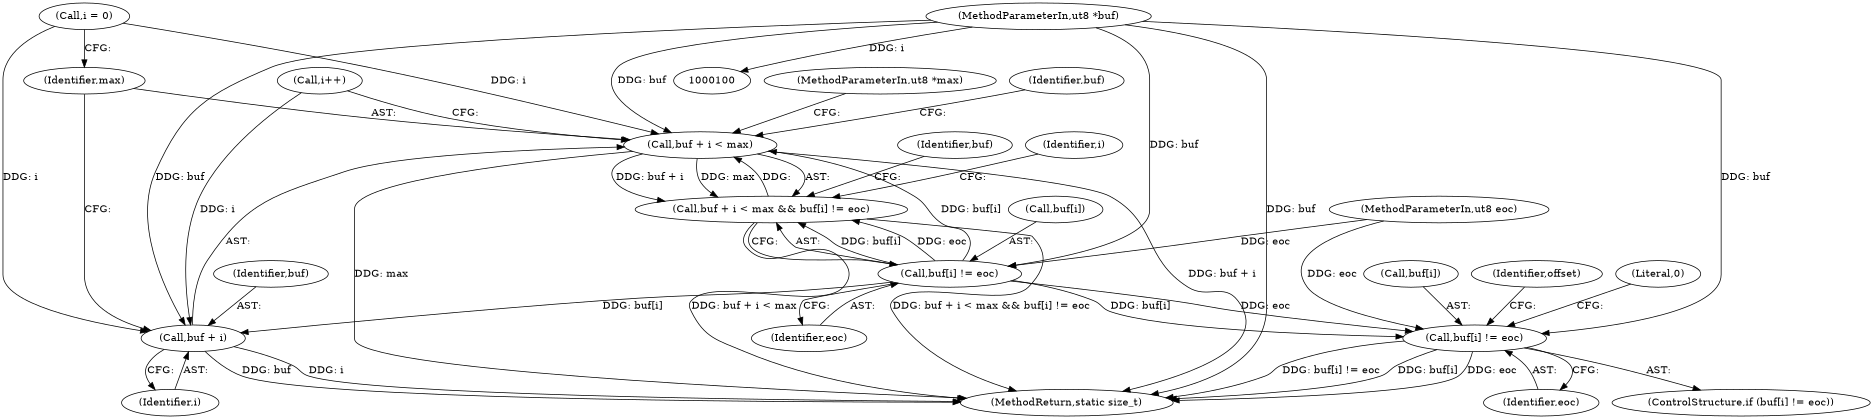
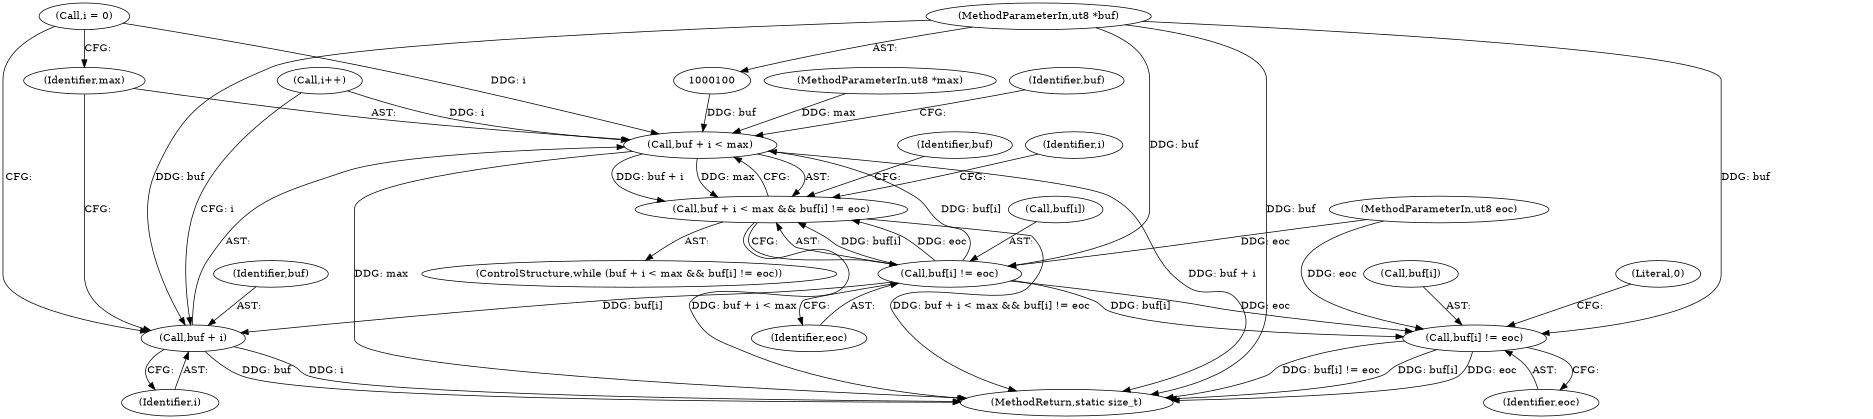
edge "(MethodParameterIn,ut8 *buf)" -> "(Call,buf + i < max)": now "1000100" -> "(Call,buf + i < max)"
edge "(MethodParameterIn,ut8 *buf)" -> "1000100": label "DDG: i" -> "AST: "
edge "(Call,i++)" -> "(Call,buf + i < max)": label "CFG: " -> "DDG: i"
edge "(MethodParameterIn,ut8 *max)" -> "(Call,buf + i < max)": label "CFG: " -> "DDG: max"
edge "(Call,i = 0)" -> "(Call,buf + i)": label "DDG: i" -> "CFG: "
edge "(Call,buf + i < max && buf[i] != eoc)" -> "(Call,buf + i < max)": label "DDG: " -> "CFG: "
edge "(Call,i++)" -> "(Call,buf + i)": label "DDG: i" -> "CFG: i"
node "(ControlStructure,while (buf + i < max && buf[i] != eoc))": added
node "(Identifier,offset)": removed
node "(ControlStructure,if (buf[i] != eoc))": removed
